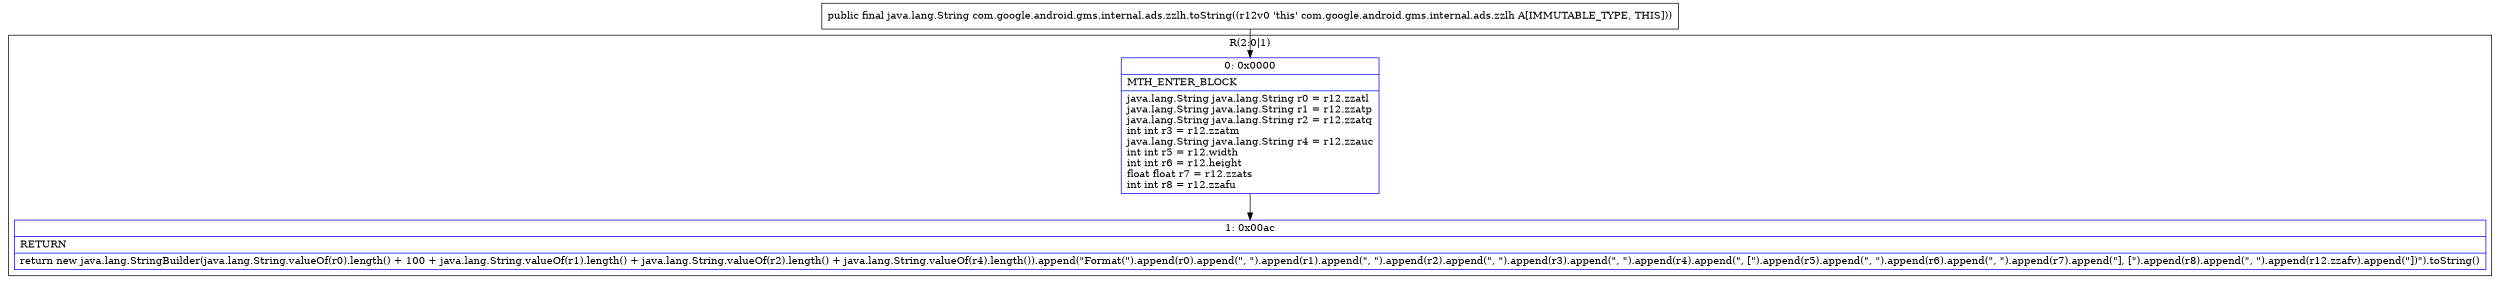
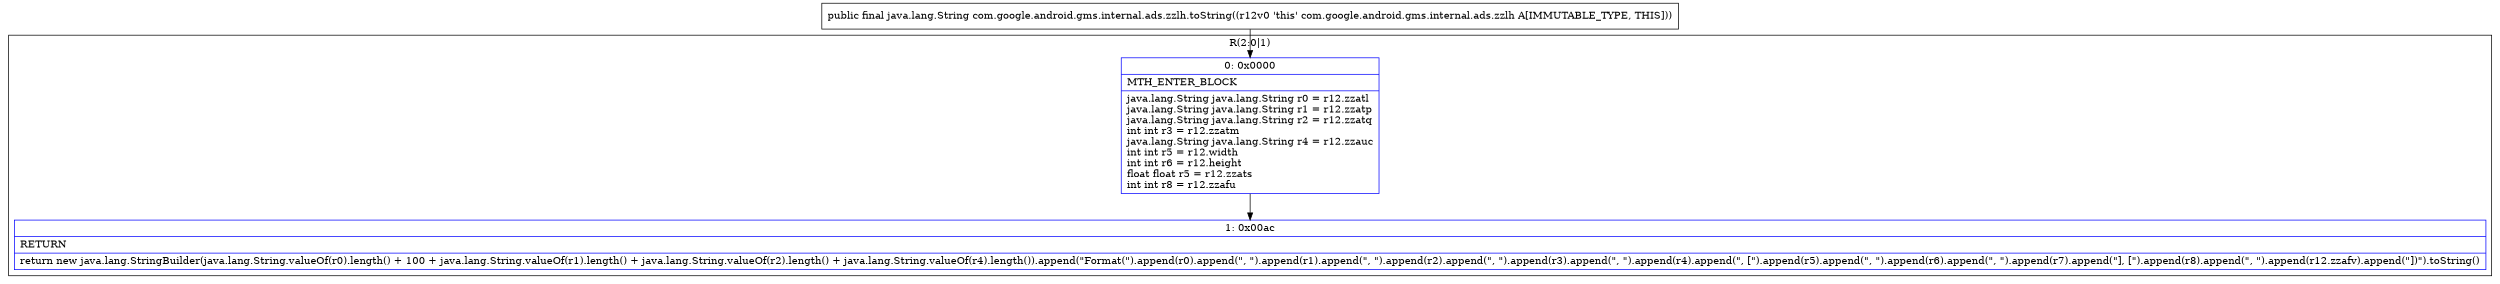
node "0: 0x0000": text "float float r7 = r12.zzats" -> "float float r5 = r12.zzats"
